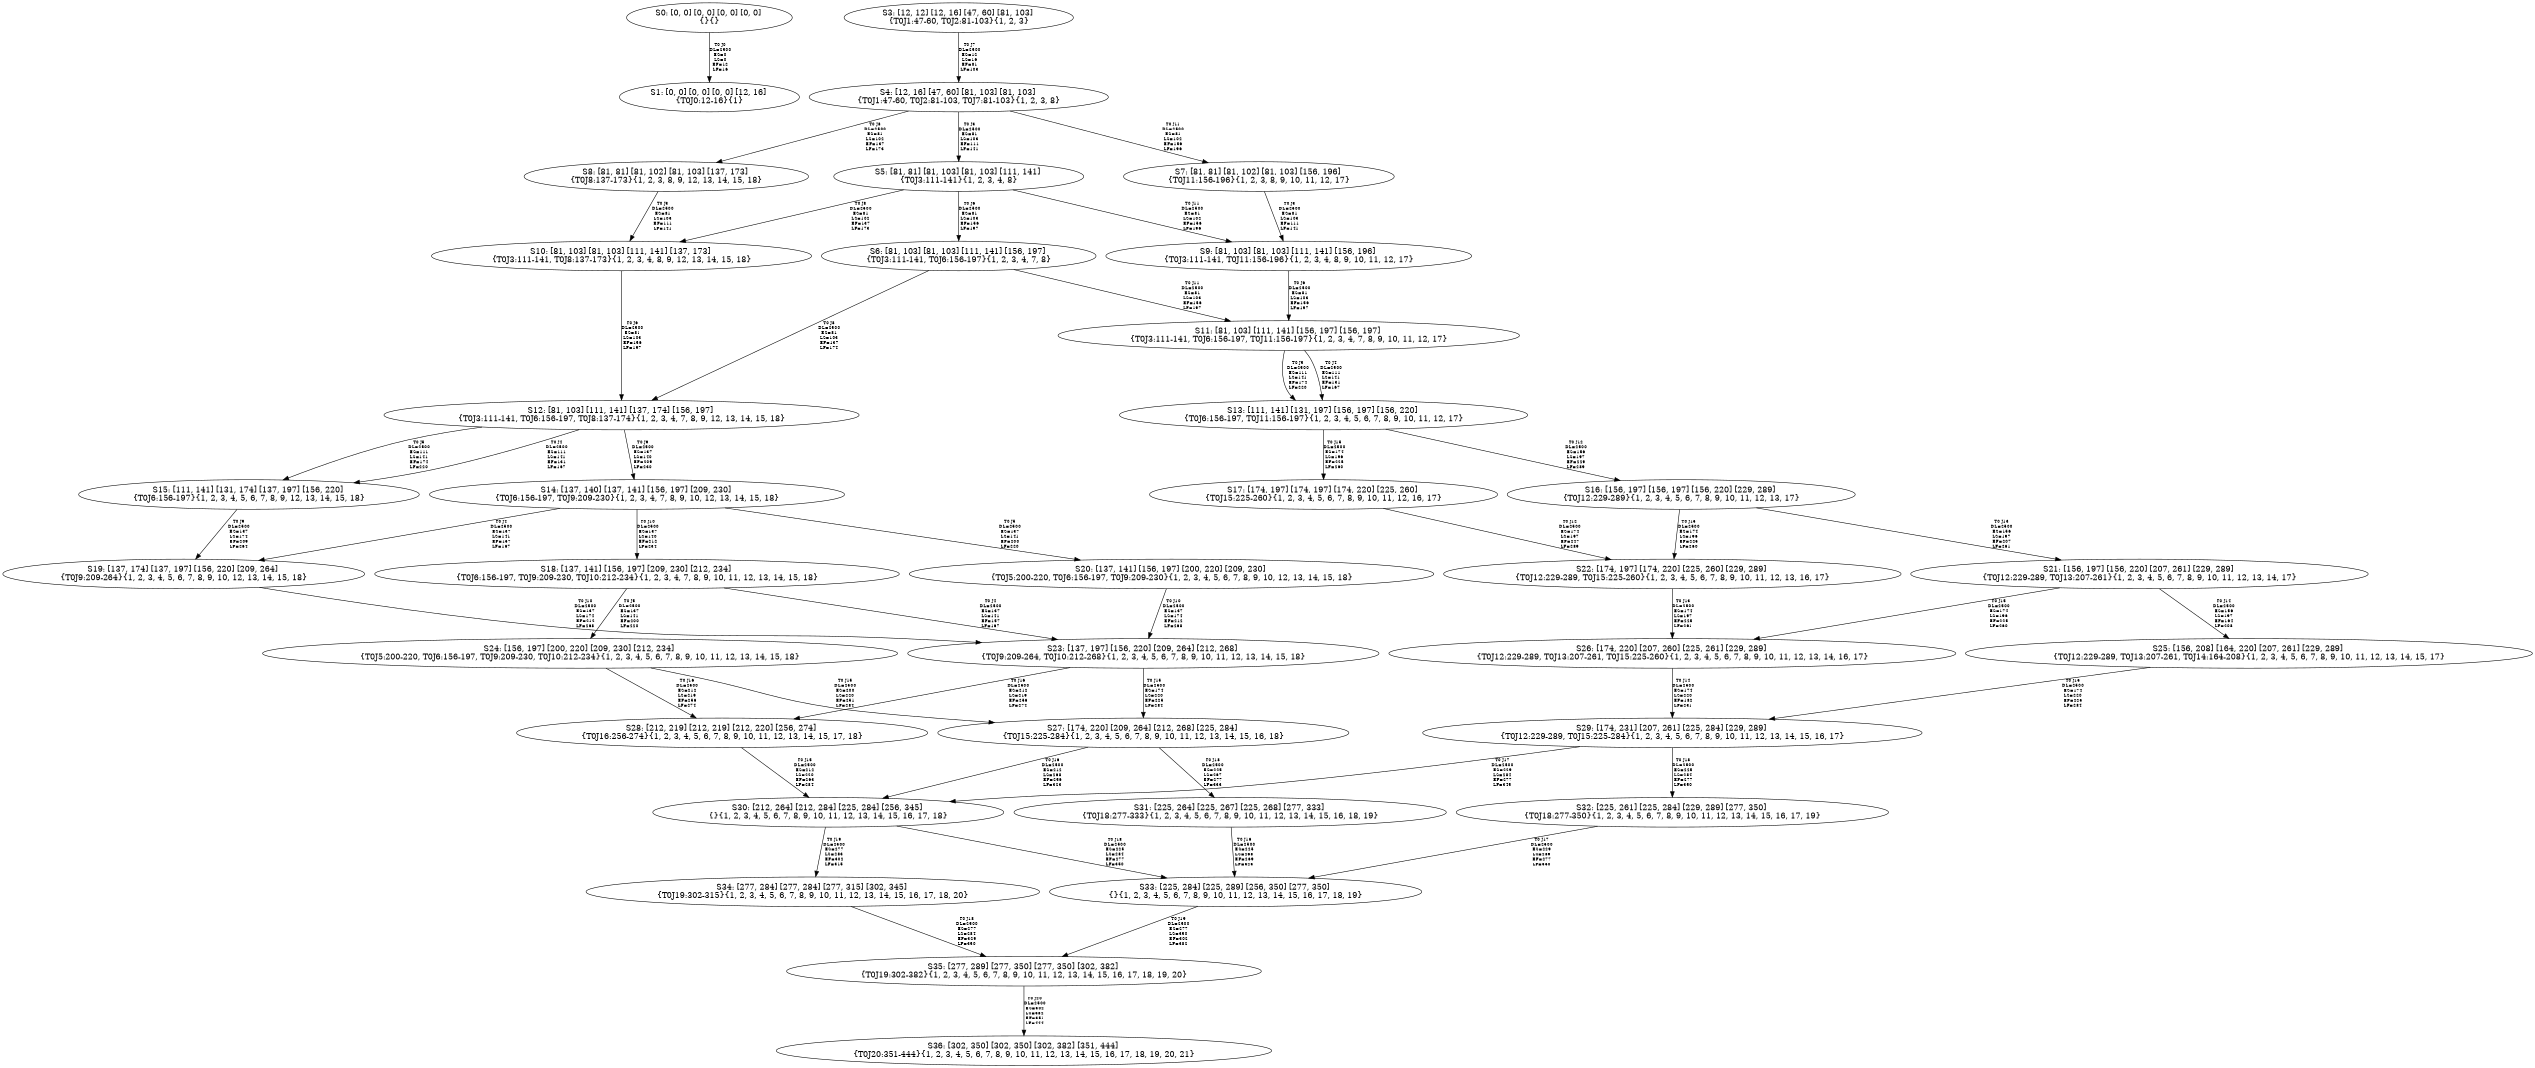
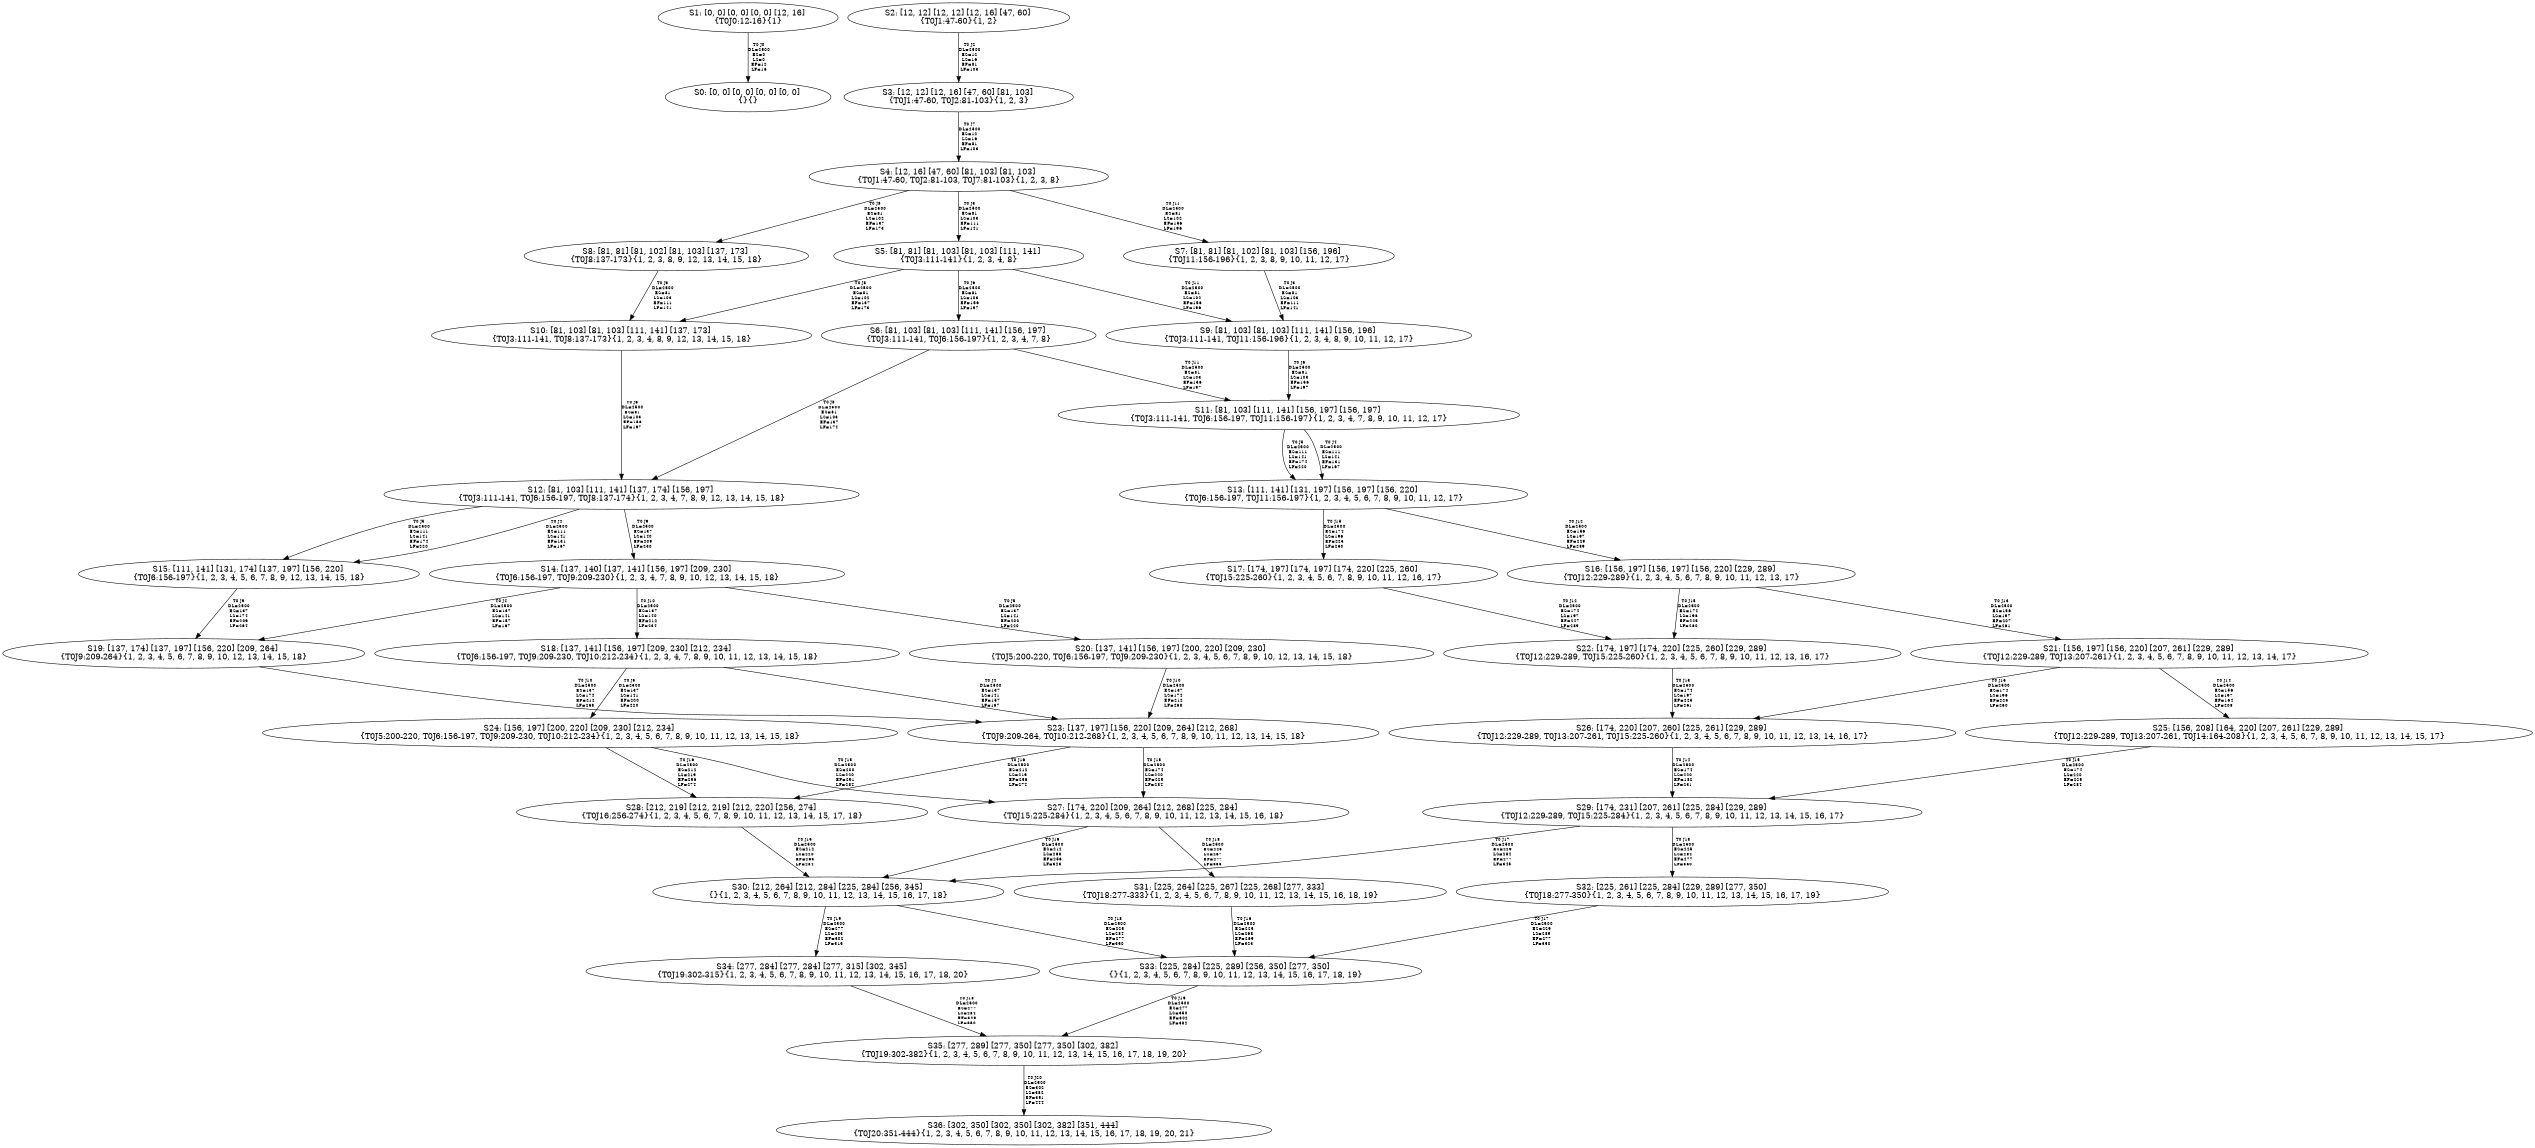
node "S2: [12, 12] [12, 12] [12, 16] [47, 60] {T0J1:47-60}{1, 2}": added
edge "S0: [0, 0] [0, 0] [0, 0] [0, 0] {}{}" -> "S1: [0, 0] [0, 0] [0, 0] [12, 16] {T0J0:12-16}{1}": reversed
